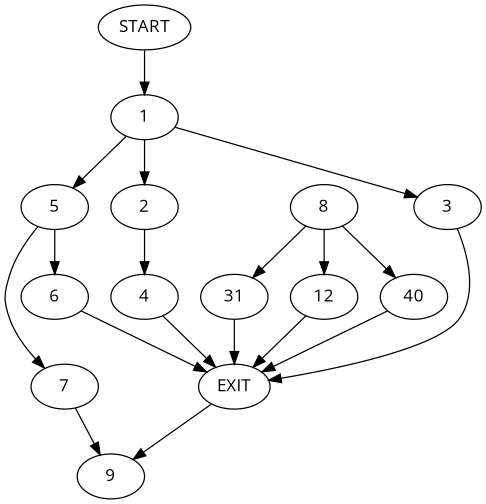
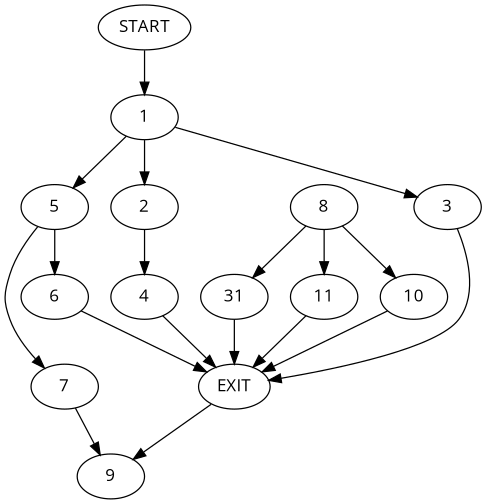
node "12": label "12" -> "11"
node "40": label "40" -> "10"
